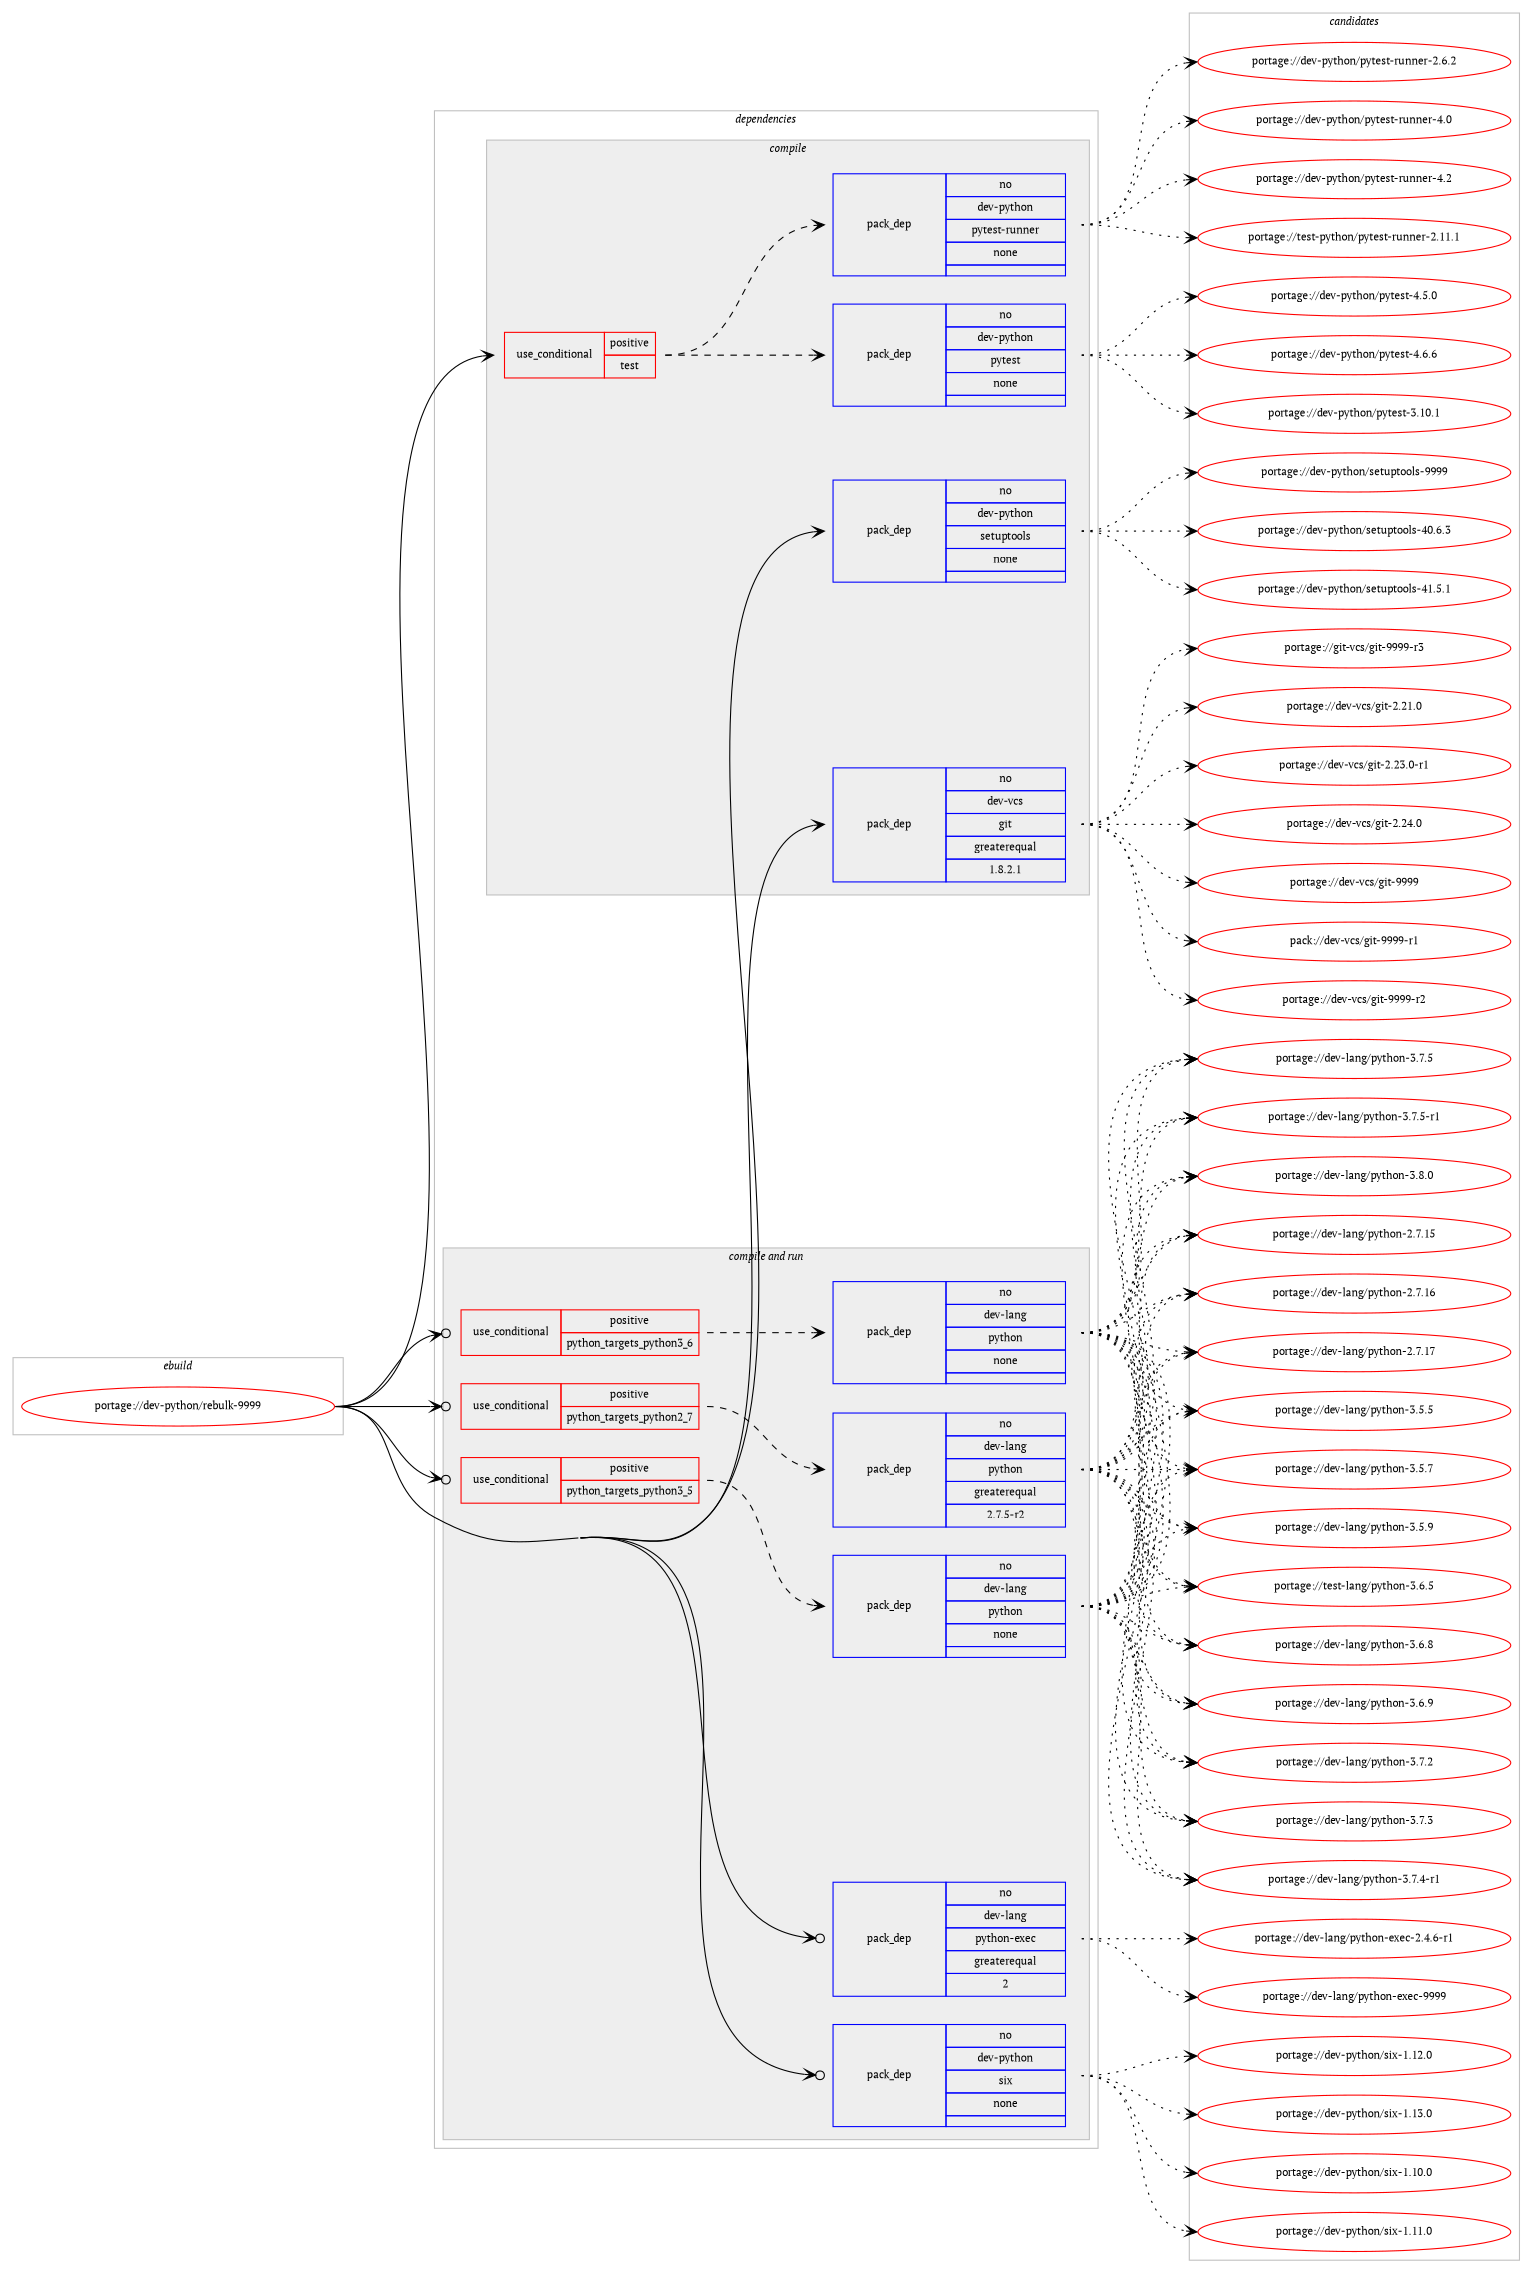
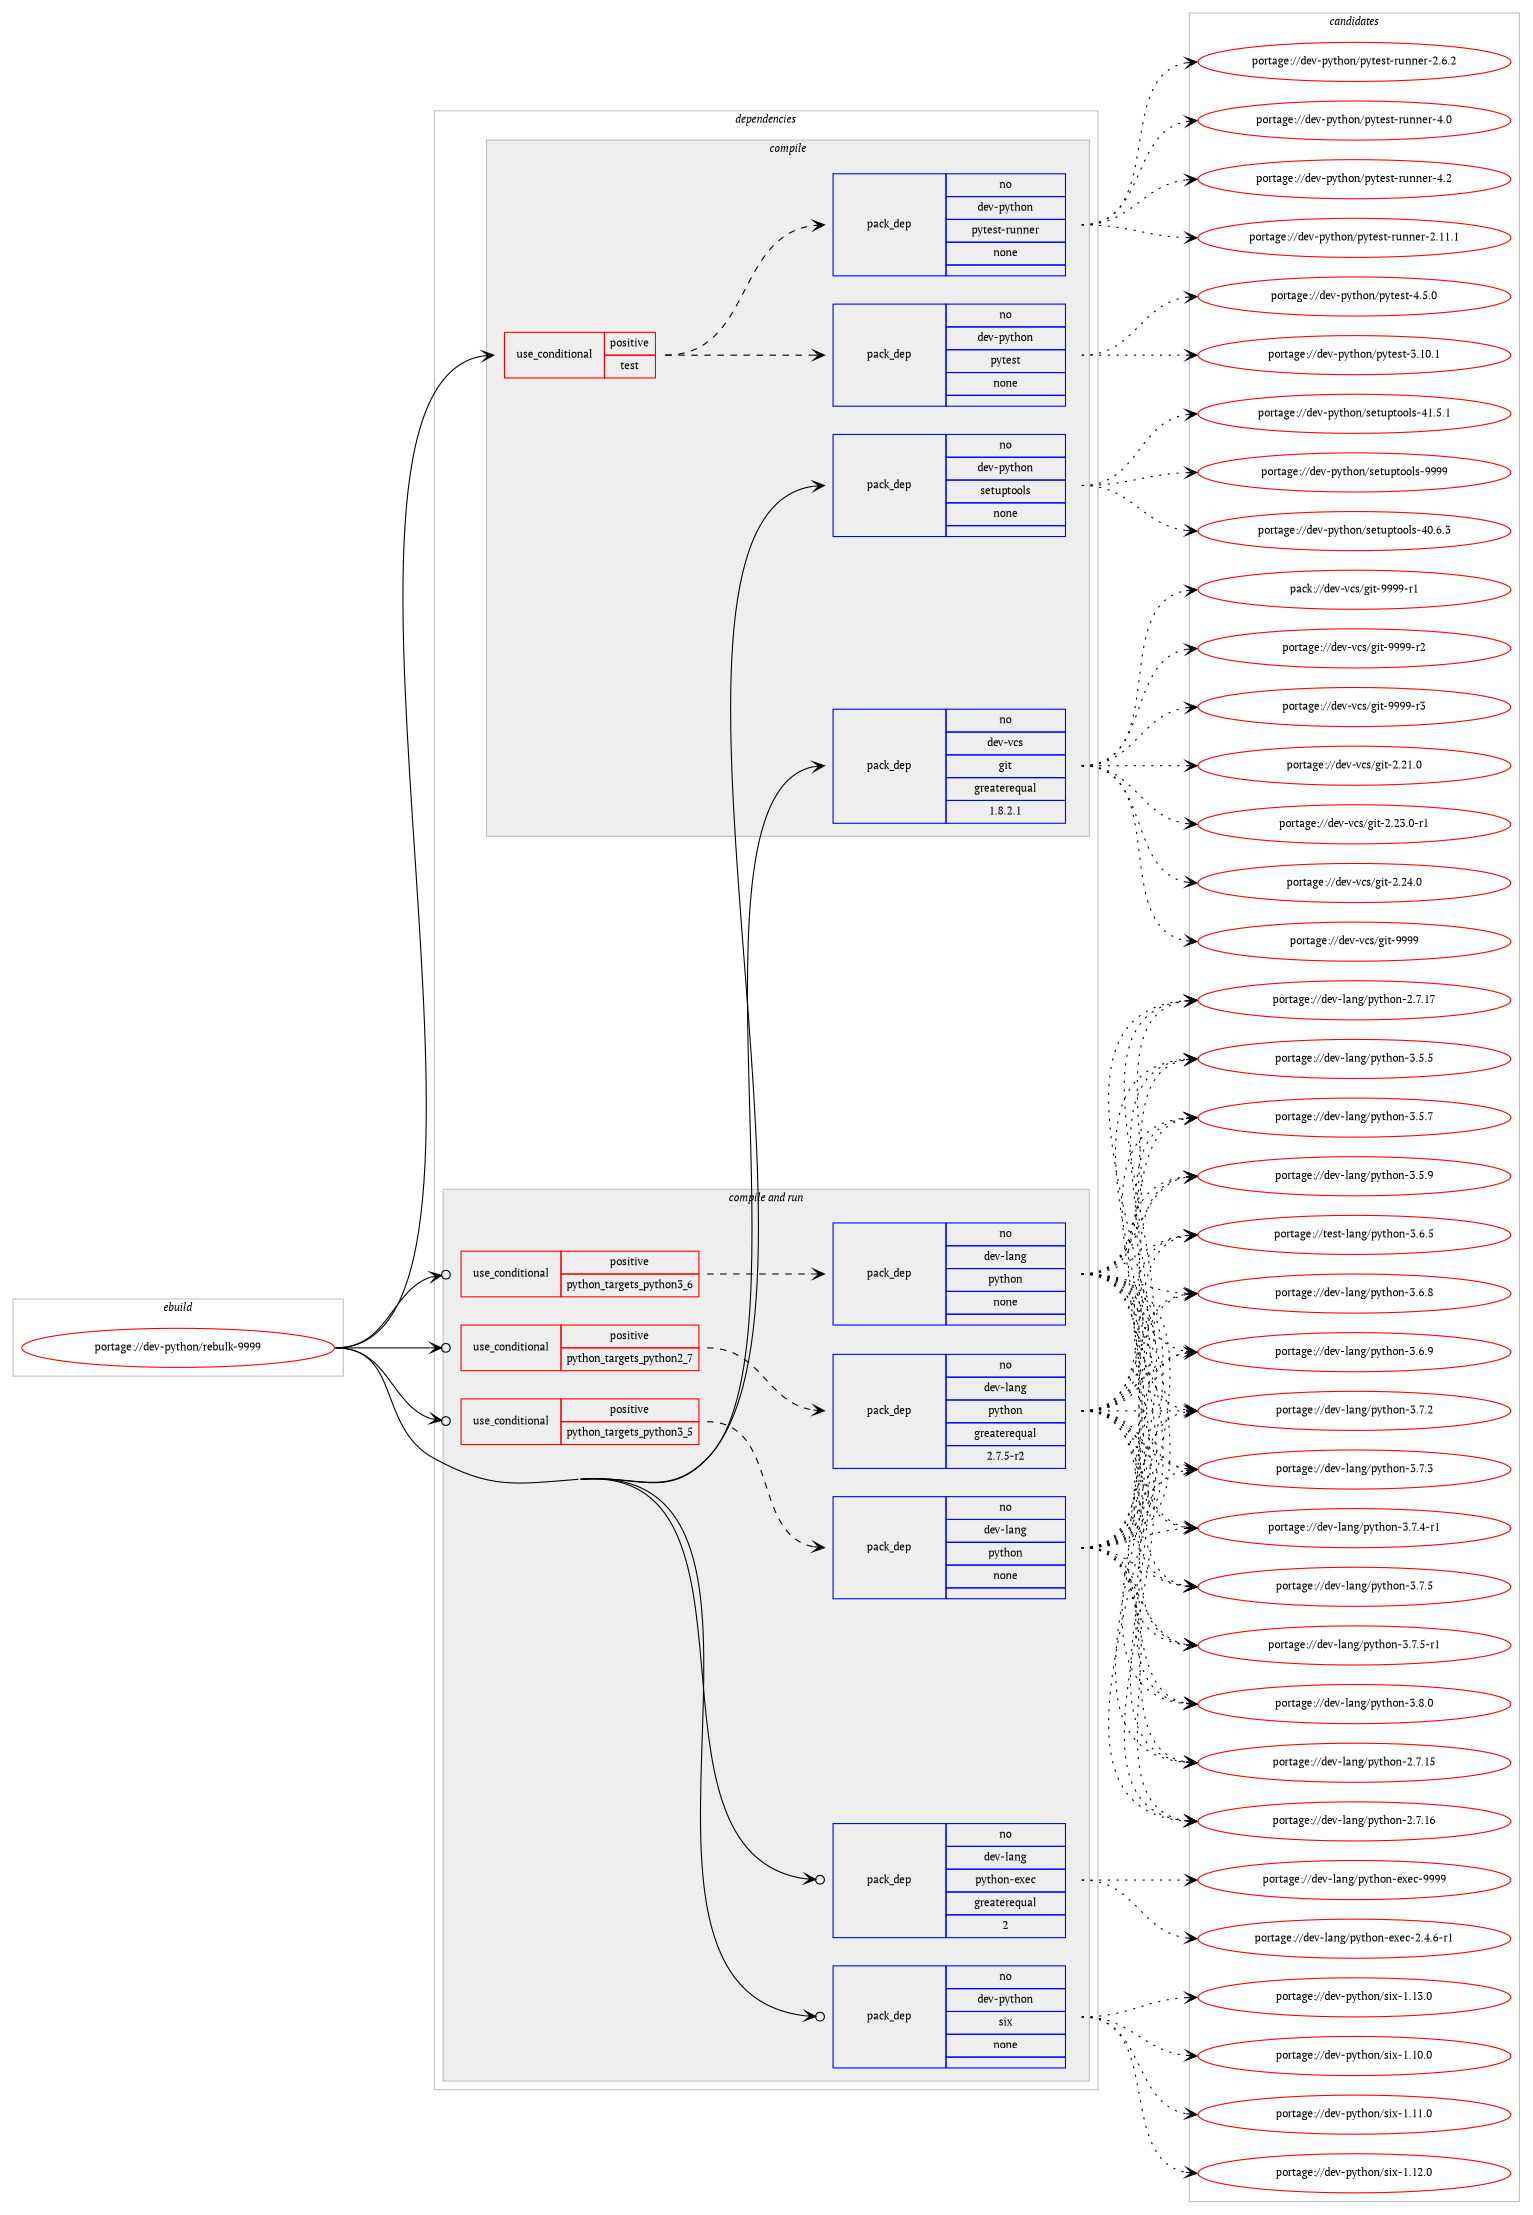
node "portage://test-python/pytest-runner-2.11.1": label "portage://test-python/pytest-runner-2.11.1" -> "portage://dev-python/pytest-runner-2.11.1"
node "portage://dev-python/pytest-4.6.6": removed
node "portage://git-vcs/git-9999-r3": label "portage://git-vcs/git-9999-r3" -> "portage://dev-vcs/git-9999-r3"
